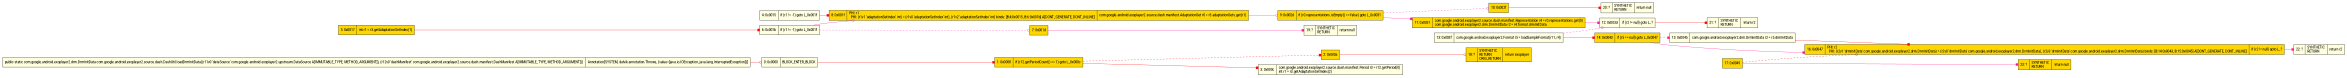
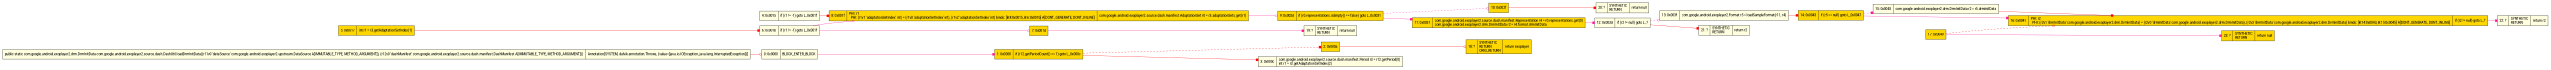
edge "6: 0x001b" -> "7: 0x001d": style dashed -> solid
edge "13: 0x003f" -> "12: 0x003d": reversed
edge "0: 0x0000" -> "1: 0x0008": color red -> deeppink
